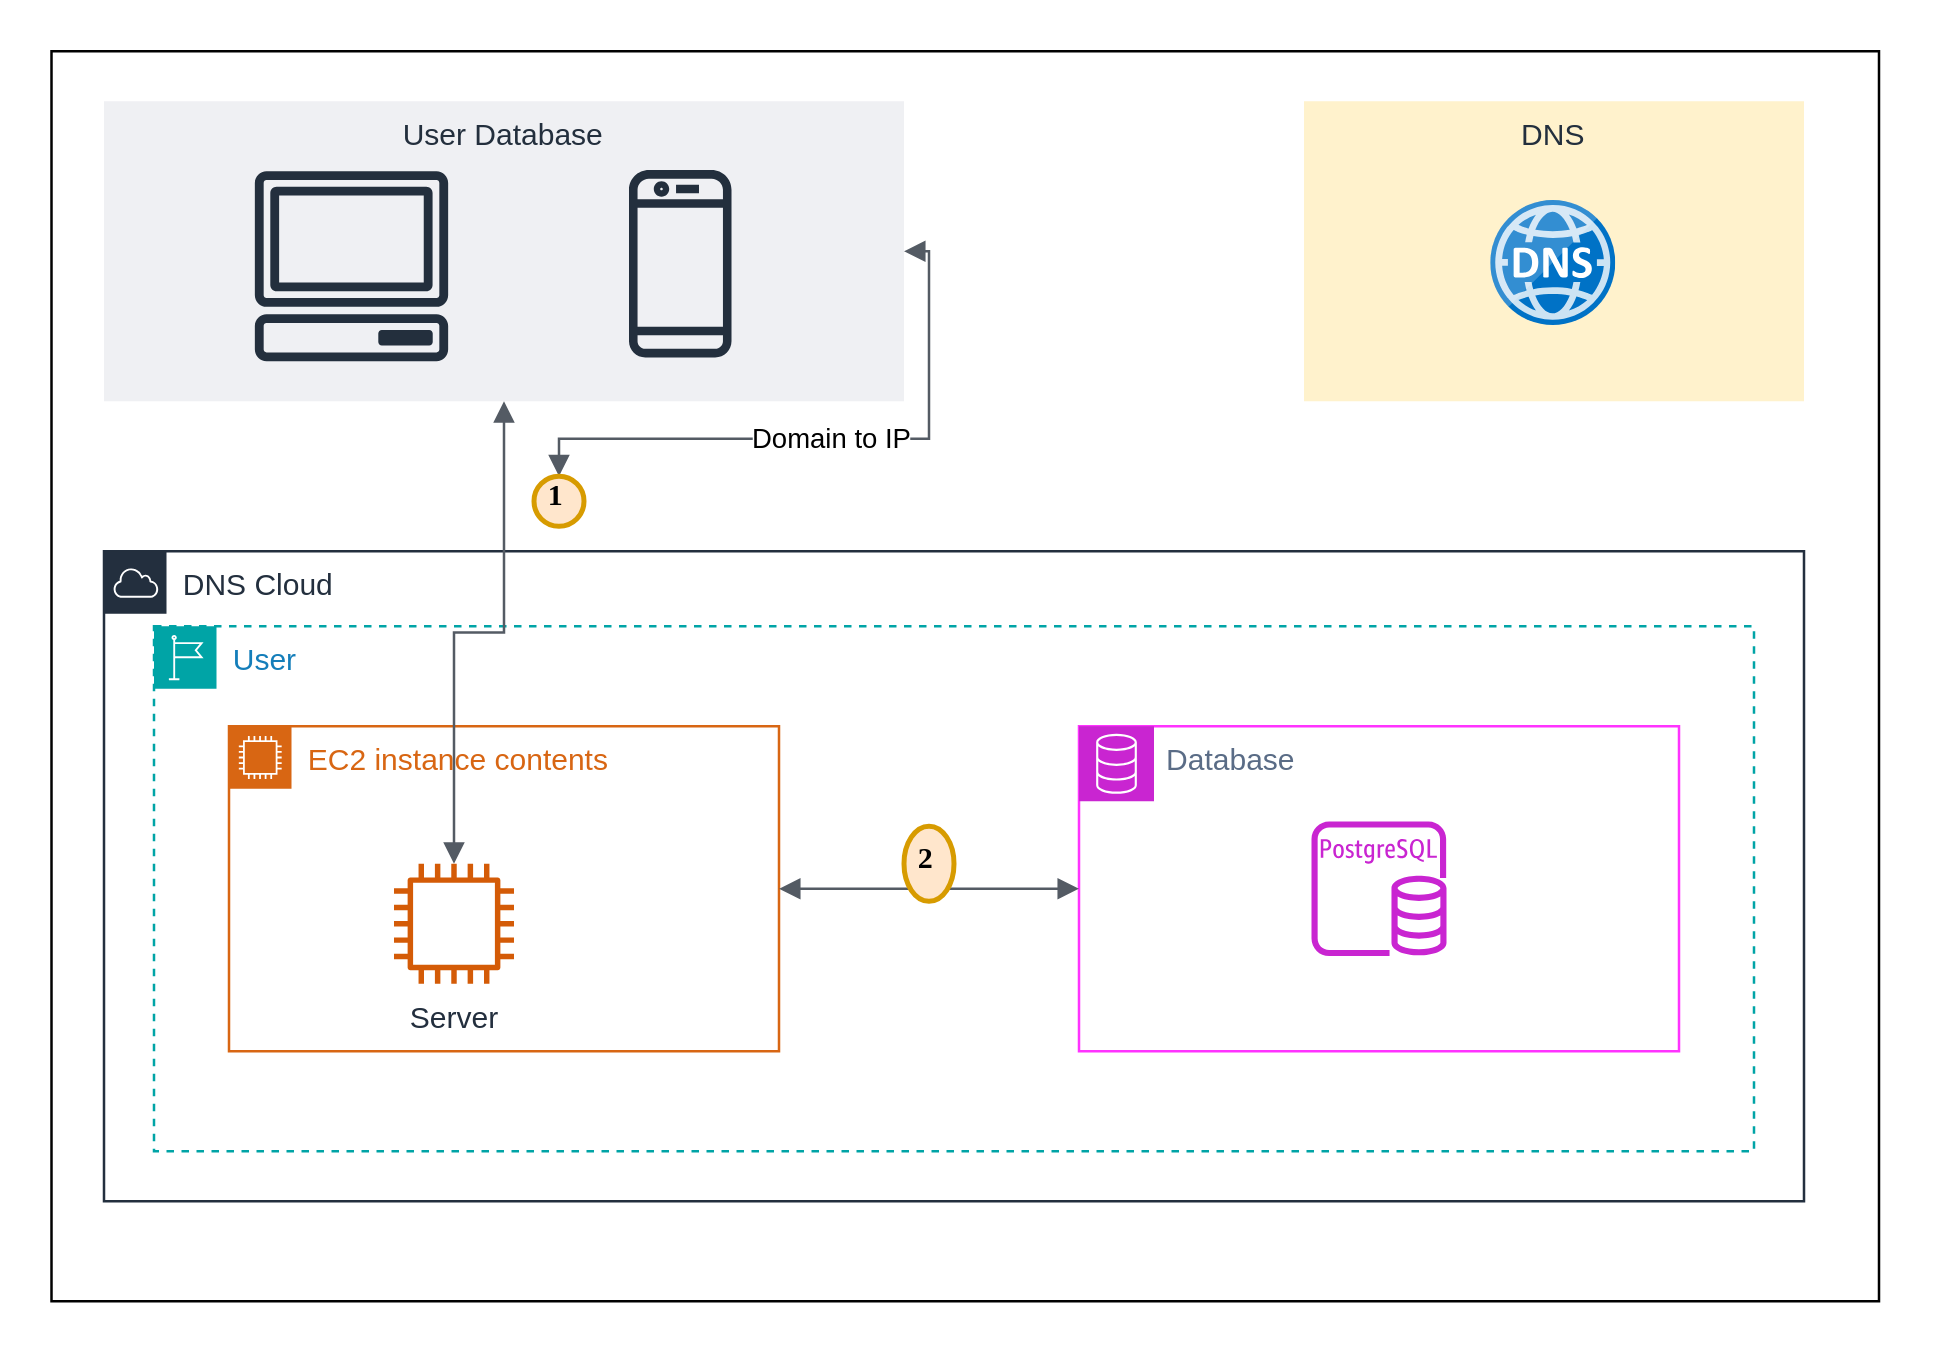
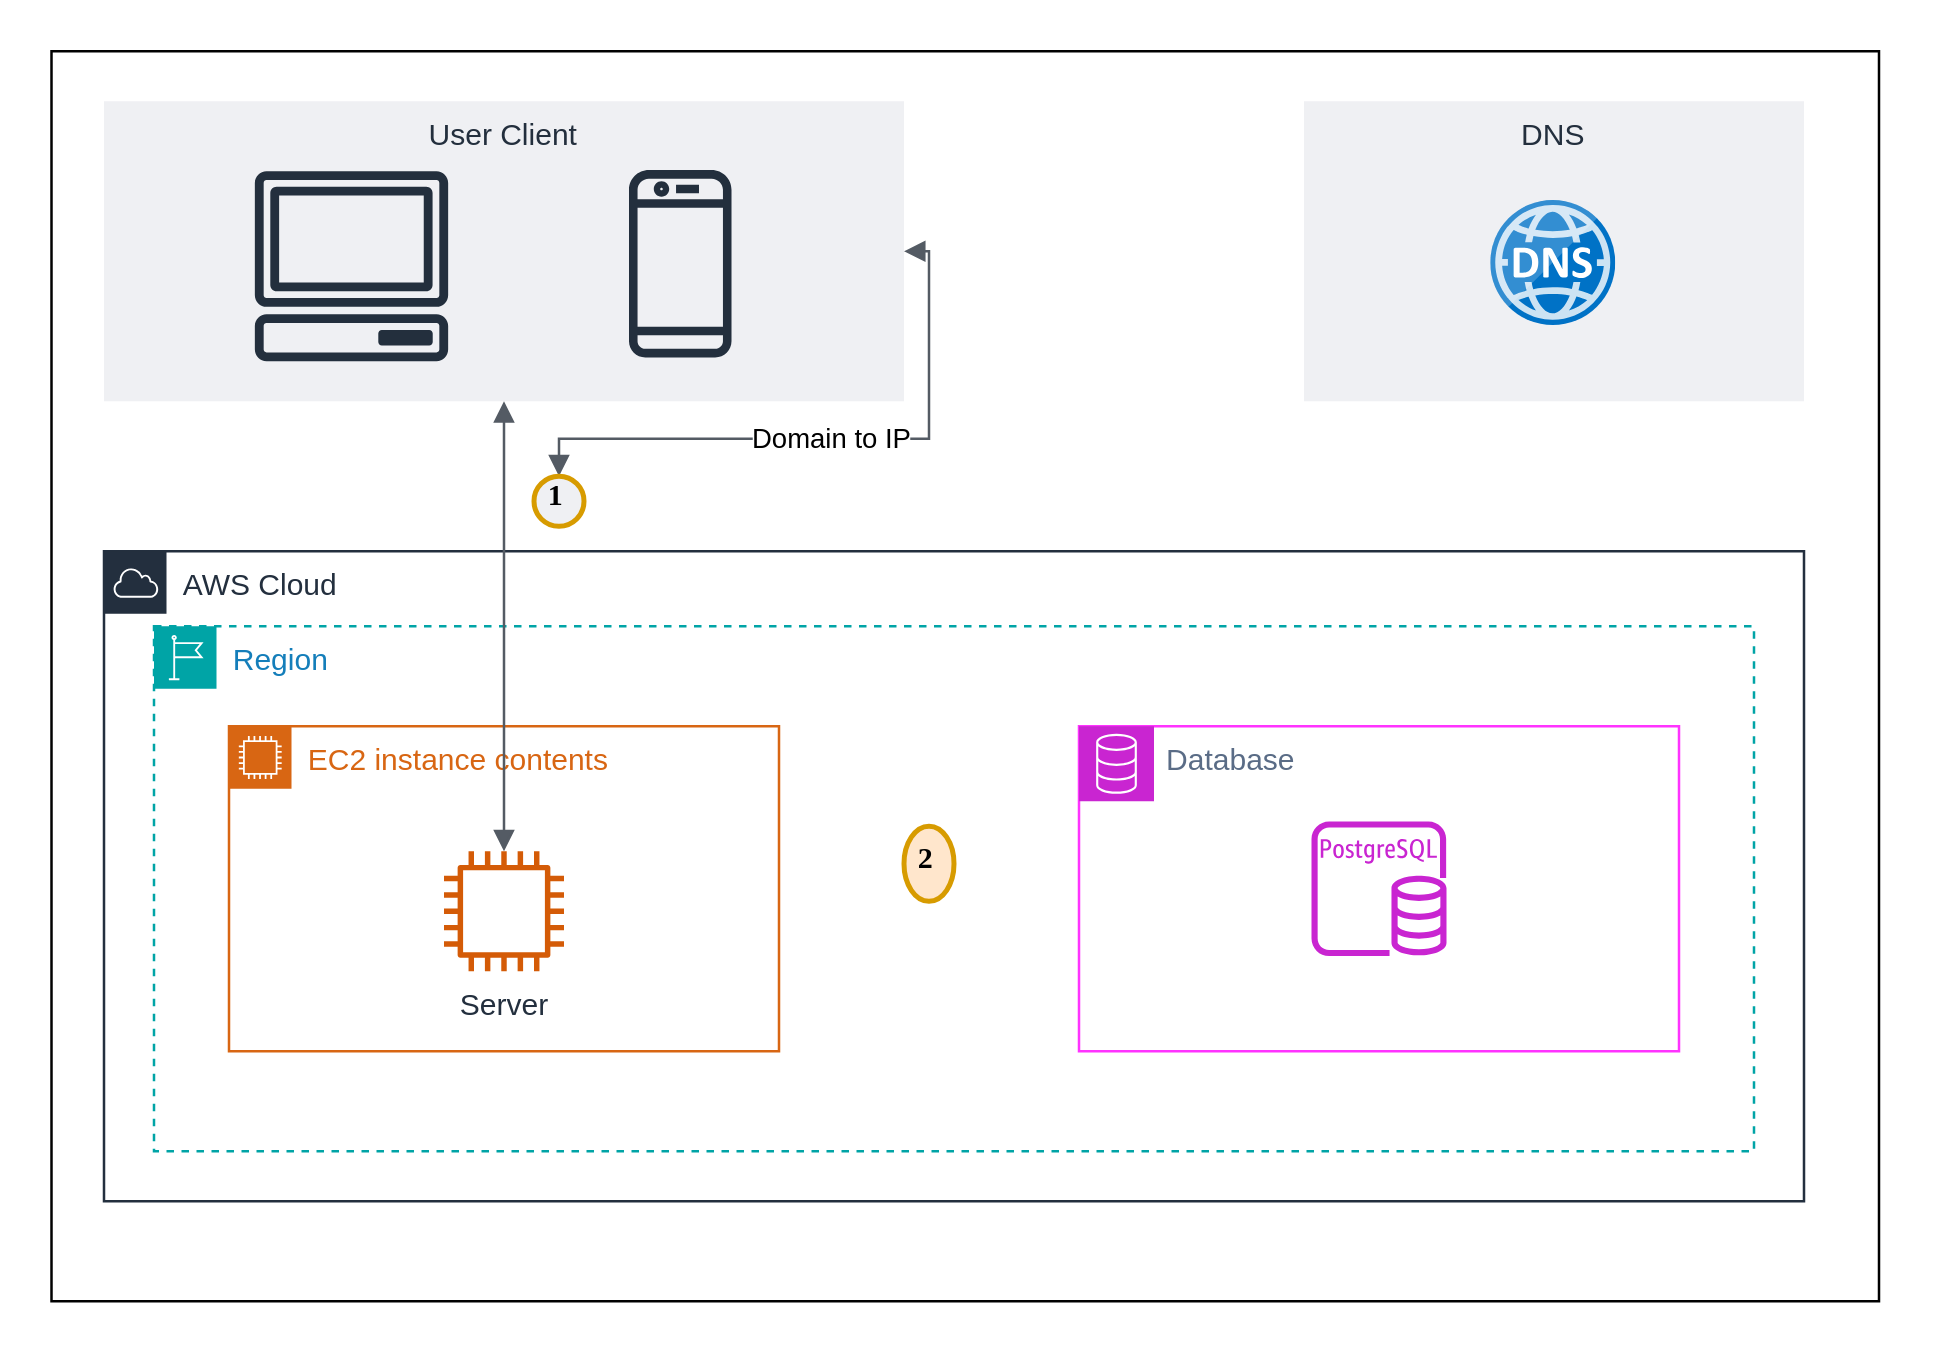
node "User Database": label "User Database" -> "User Client"
node "DNS": fillcolor #fff2cc -> #eff0f3
node "1": fillcolor #ffe6cc -> #eff0f3
node "DNS Cloud": label "DNS Cloud" -> "AWS Cloud"
node "User": label "User" -> "Region"
edge "EC2 instance contents" -- "Database": removed
node "Server": moved (454, 924) -> (504, 911)
